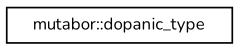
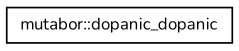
node "mutabor::dopanic_type": label "mutabor::dopanic_type" -> "mutabor::dopanic_dopanic"
